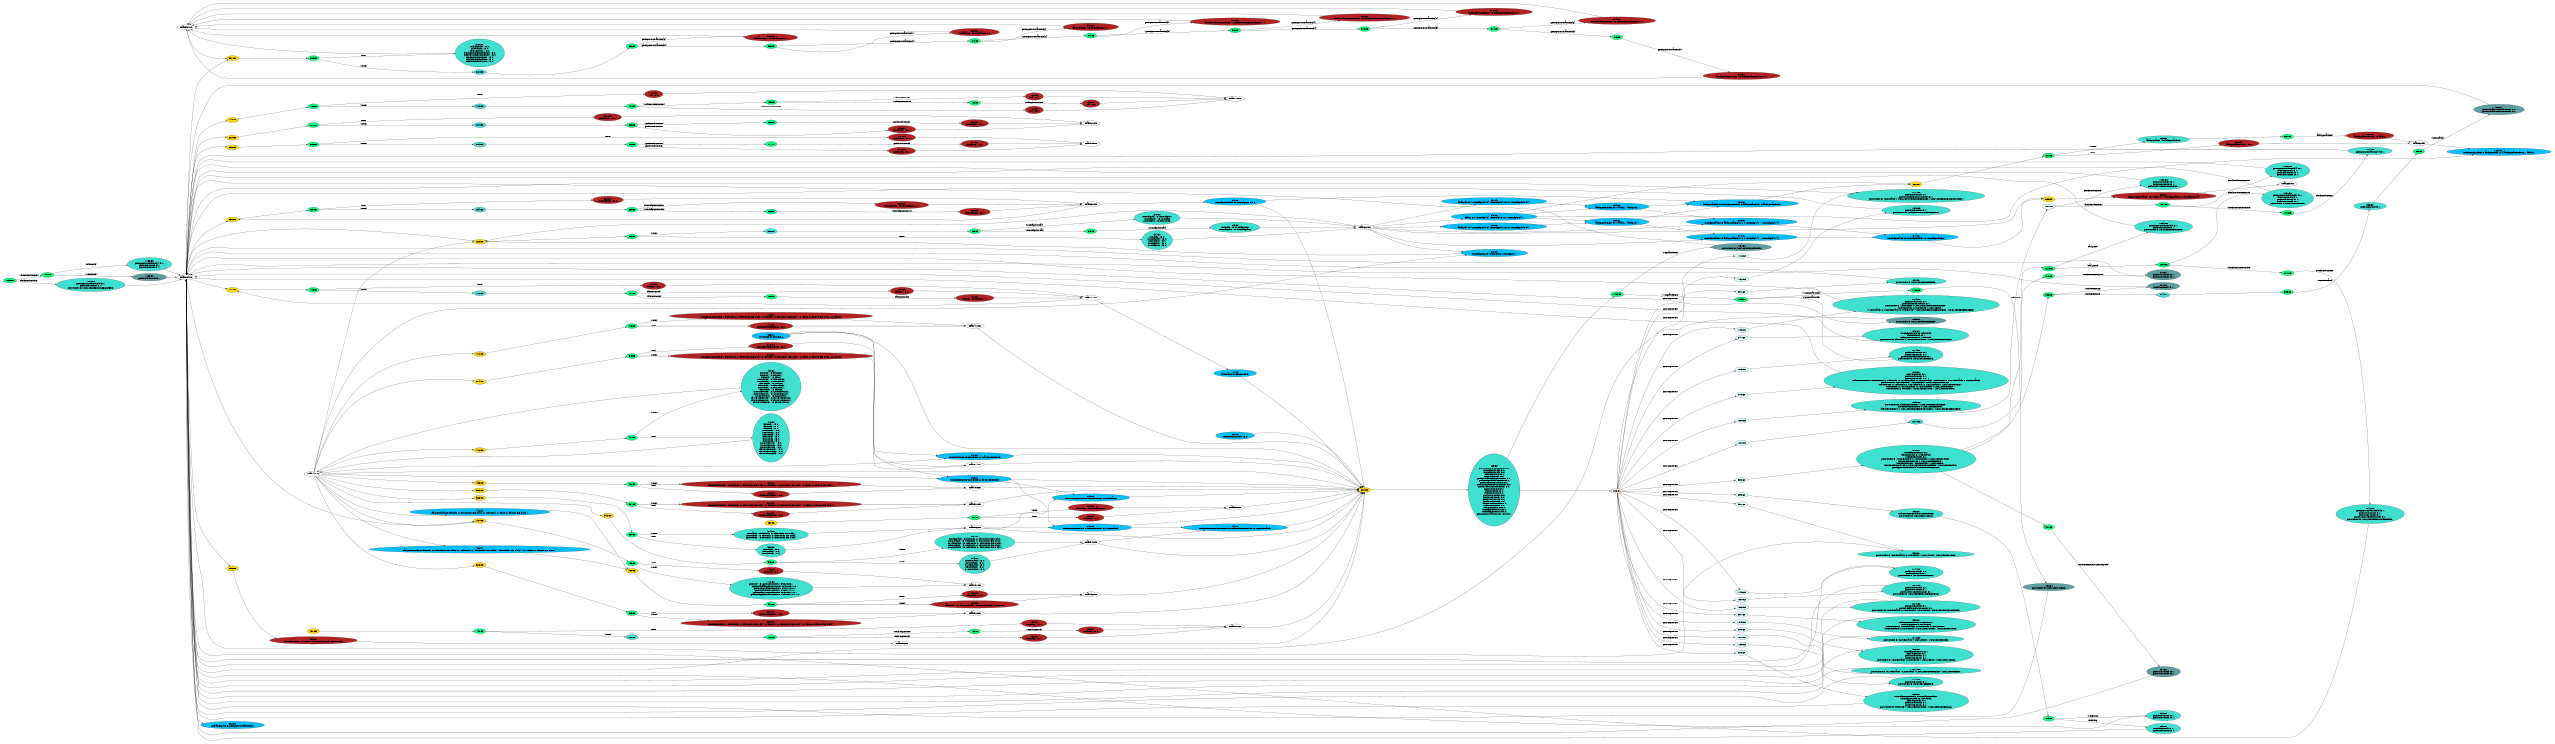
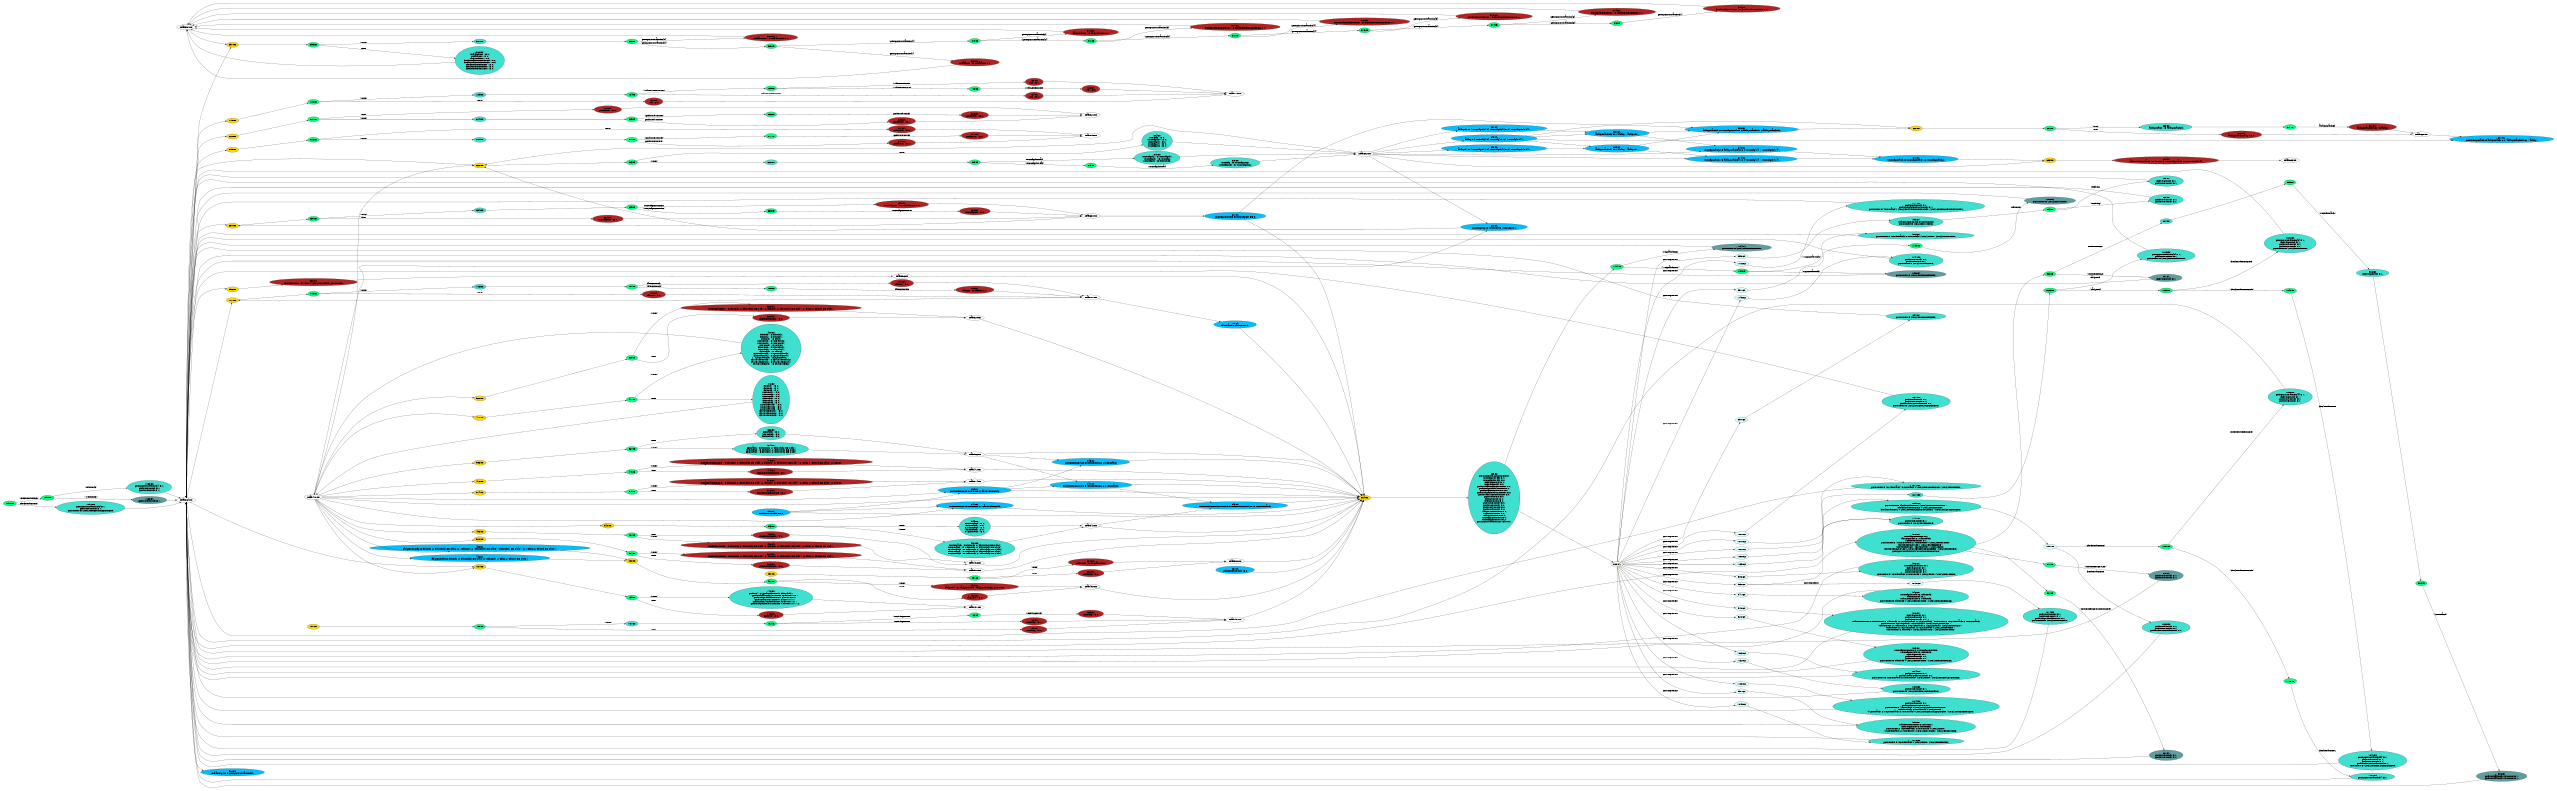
edge "888:CS" -> "1013:CA": now "969:CA" -> "1013:CA"
